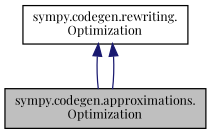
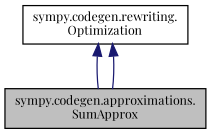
node "sympy.codegen.approximations. Optimization": label "sympy.codegen.approximations. Optimization" -> "sympy.codegen.approximations. SumApprox"
